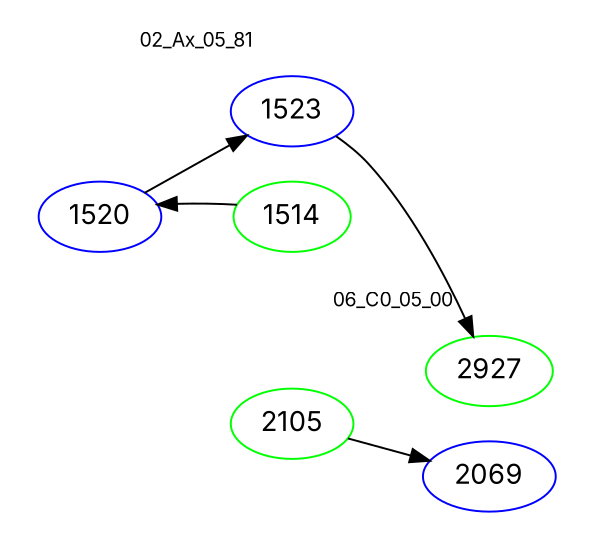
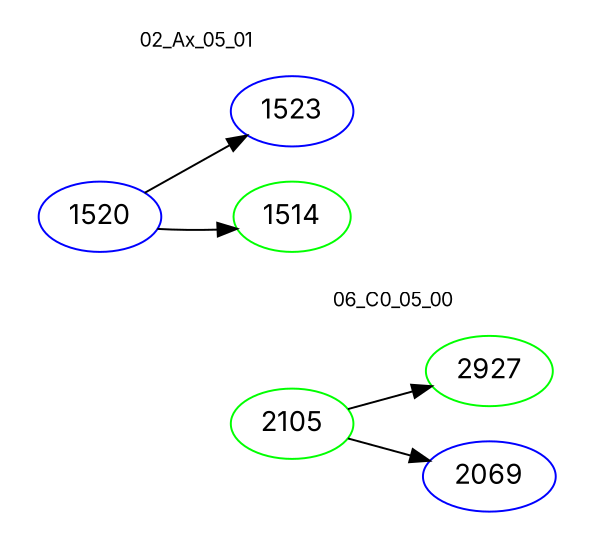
cluster "02_Ax_05_81": label "02_Ax_05_81" -> "02_Ax_05_01"
edge "1514" -> "1520": reversed
edge "1523" -> "2927": now "2105" -> "2927"
